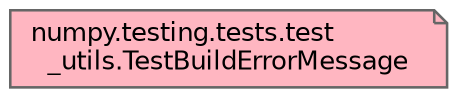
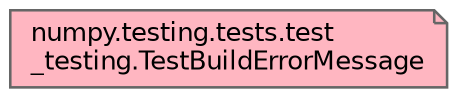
node "numpy.testing.tests.test _utils.TestBuildErrorMessage": label "numpy.testing.tests.test _utils.TestBuildErrorMessage" -> "numpy.testing.tests.test _testing.TestBuildErrorMessage"
